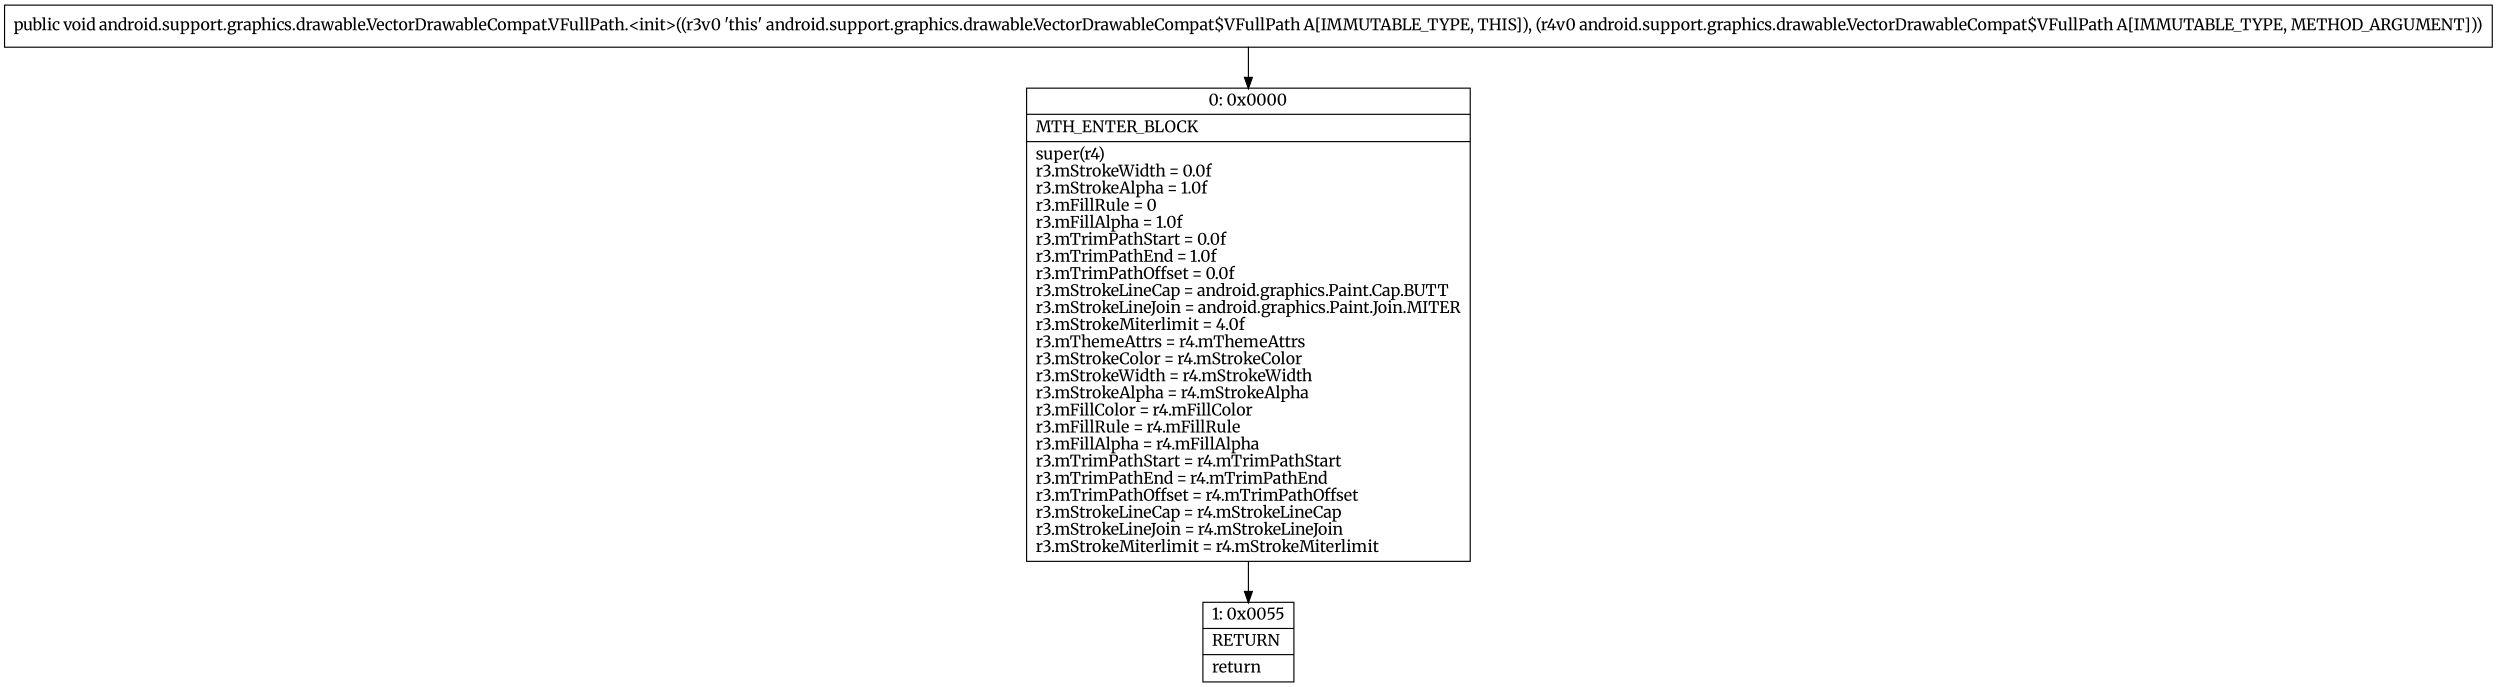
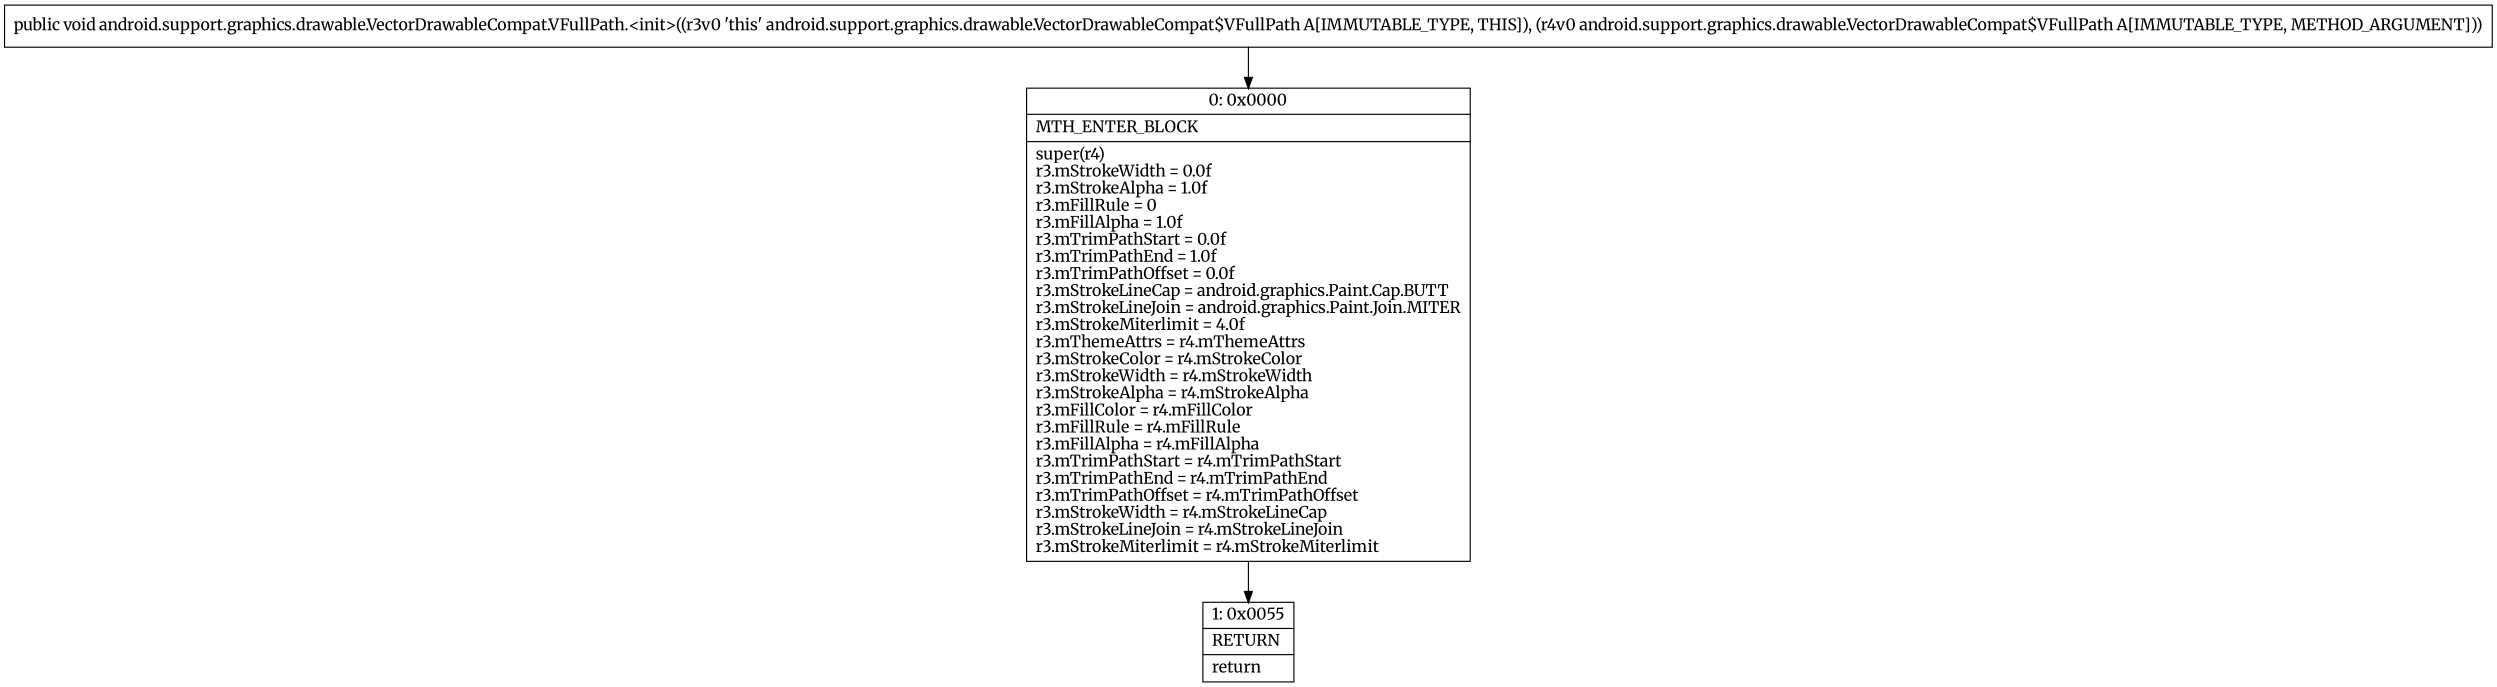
node "0: 0x0000": text "r3.mStrokeLineCap = r4.mStrokeLineCap" -> "r3.mStrokeWidth = r4.mStrokeLineCap"
